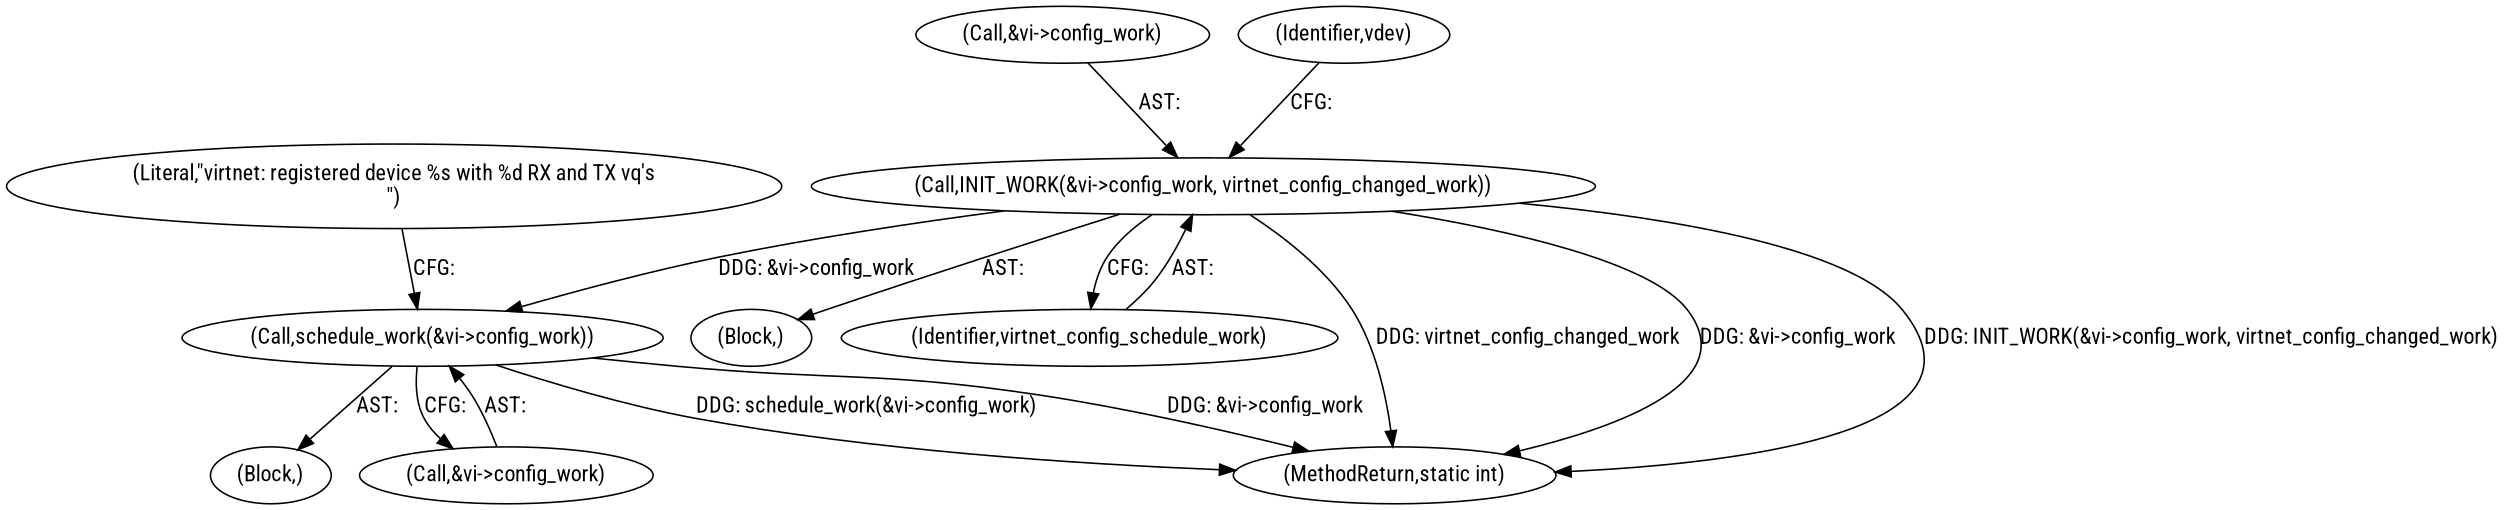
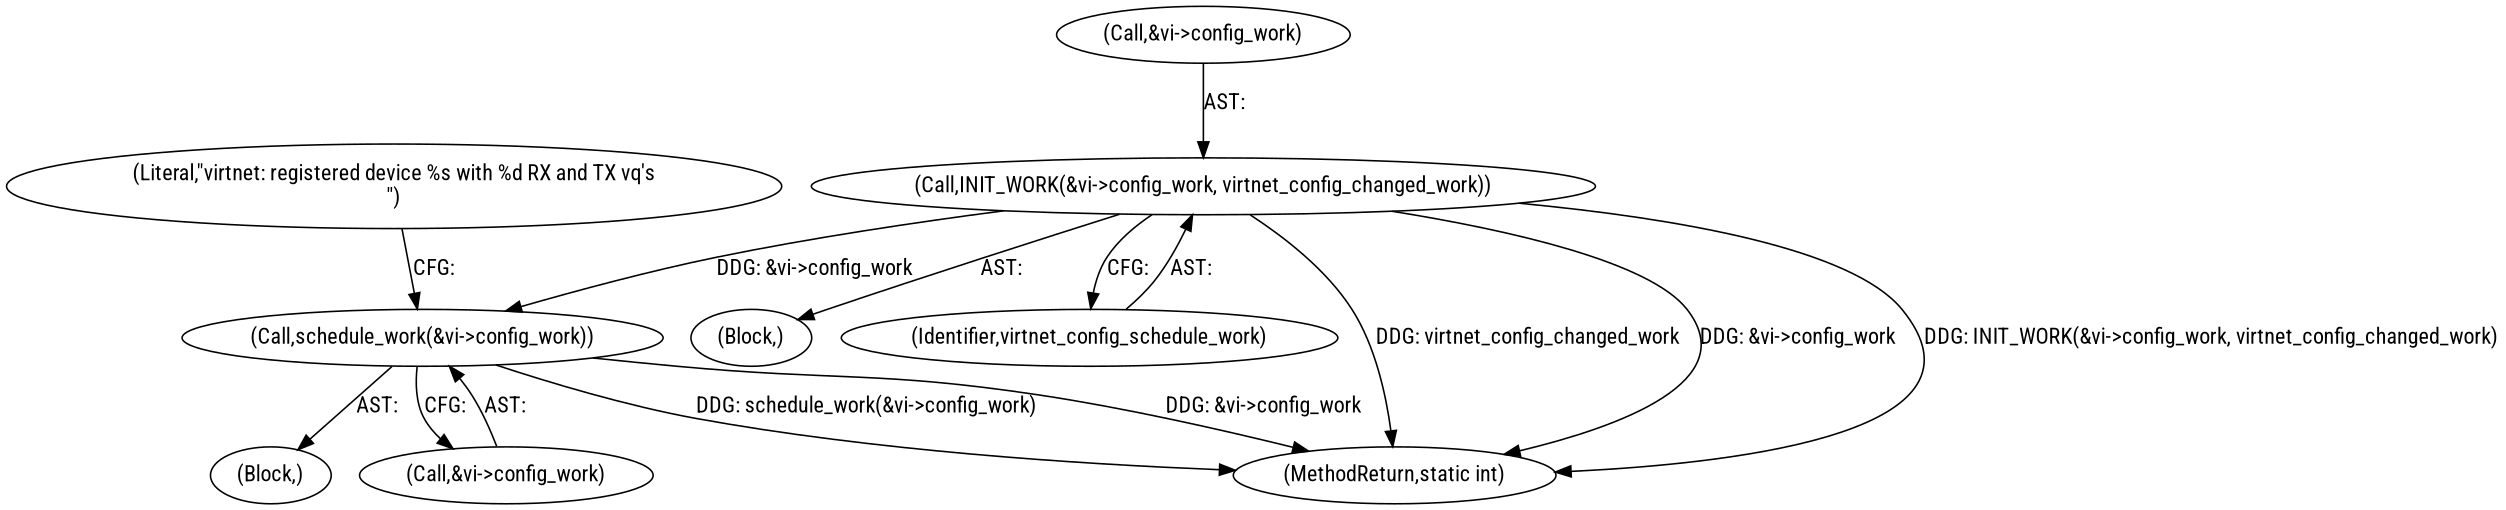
node "(Identifier,vdev)": removed
